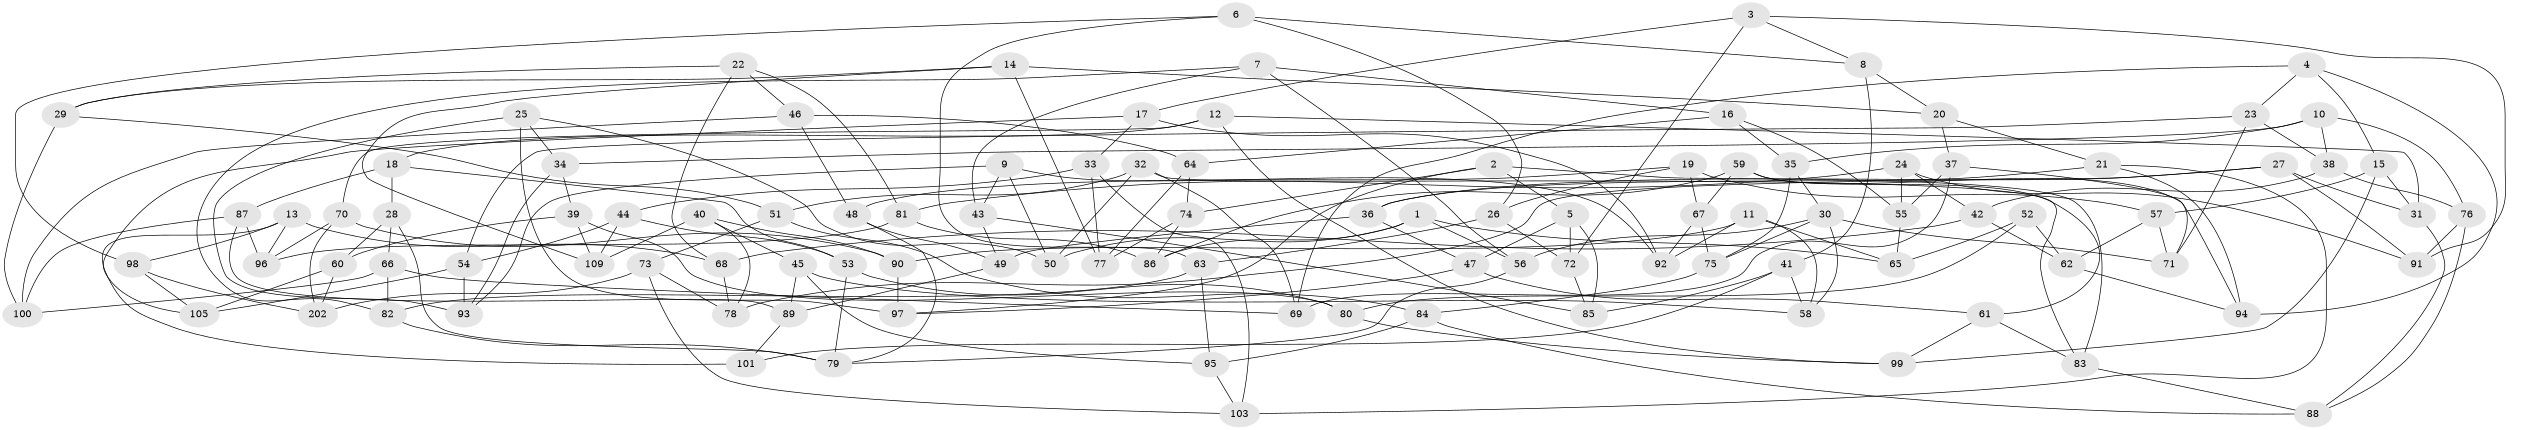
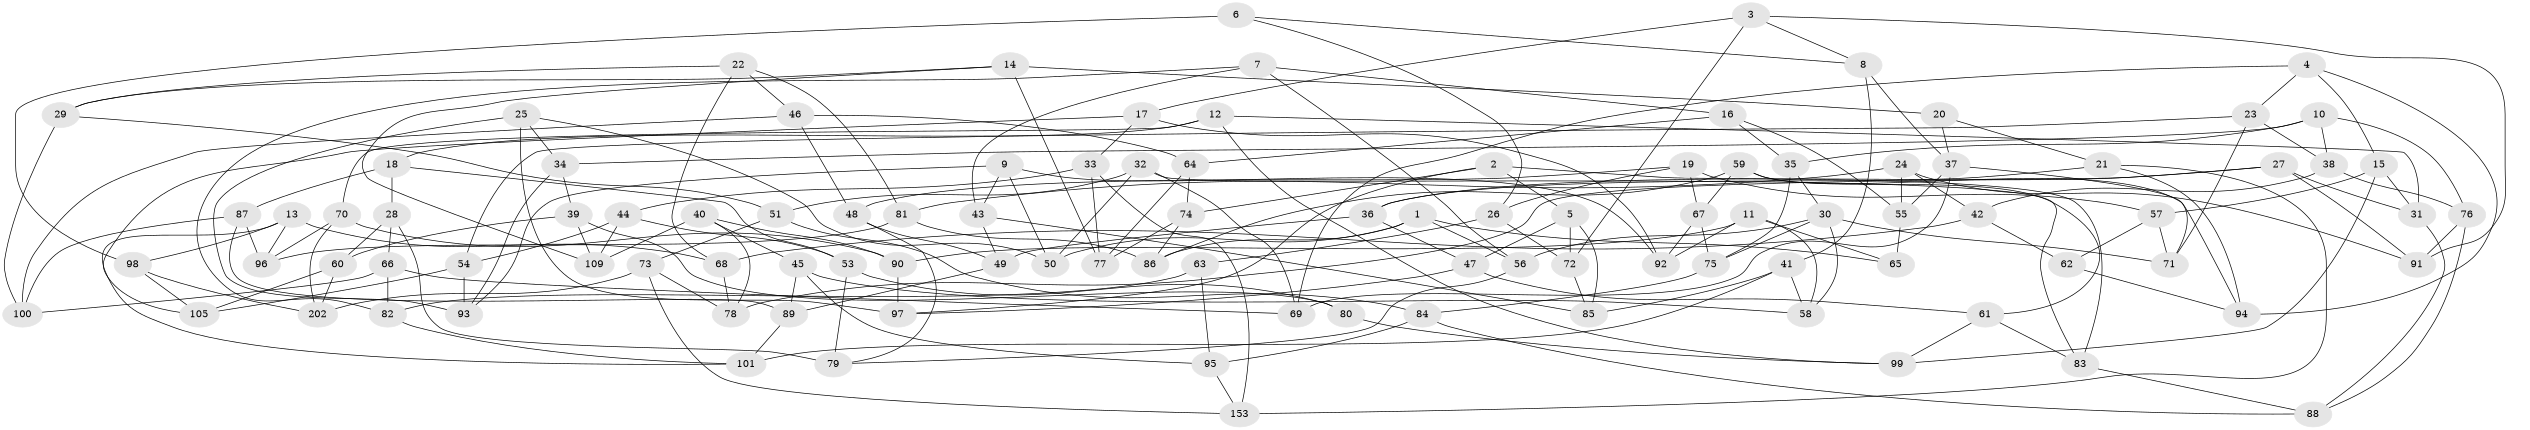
edge "8" -- "20": now "8" -- "37"
edge "6" -- "63": removed
node "52": removed
edge "82" -- "79": now "82" -- "101"
node "103": label "103" -> "153"
